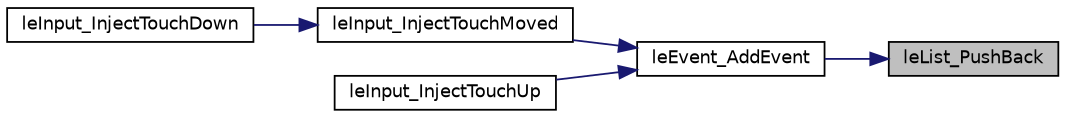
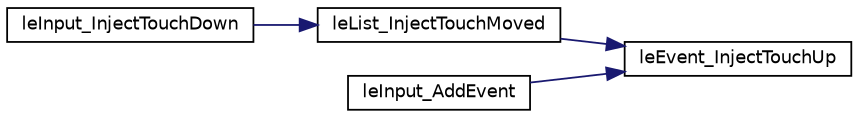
node "leInput_InjectTouchMoved": label "leInput_InjectTouchMoved" -> "leList_InjectTouchMoved"
node "leEvent_AddEvent": label "leEvent_AddEvent" -> "leEvent_InjectTouchUp"
node "leList_PushBack": removed
node "leInput_InjectTouchUp": label "leInput_InjectTouchUp" -> "leInput_AddEvent"
